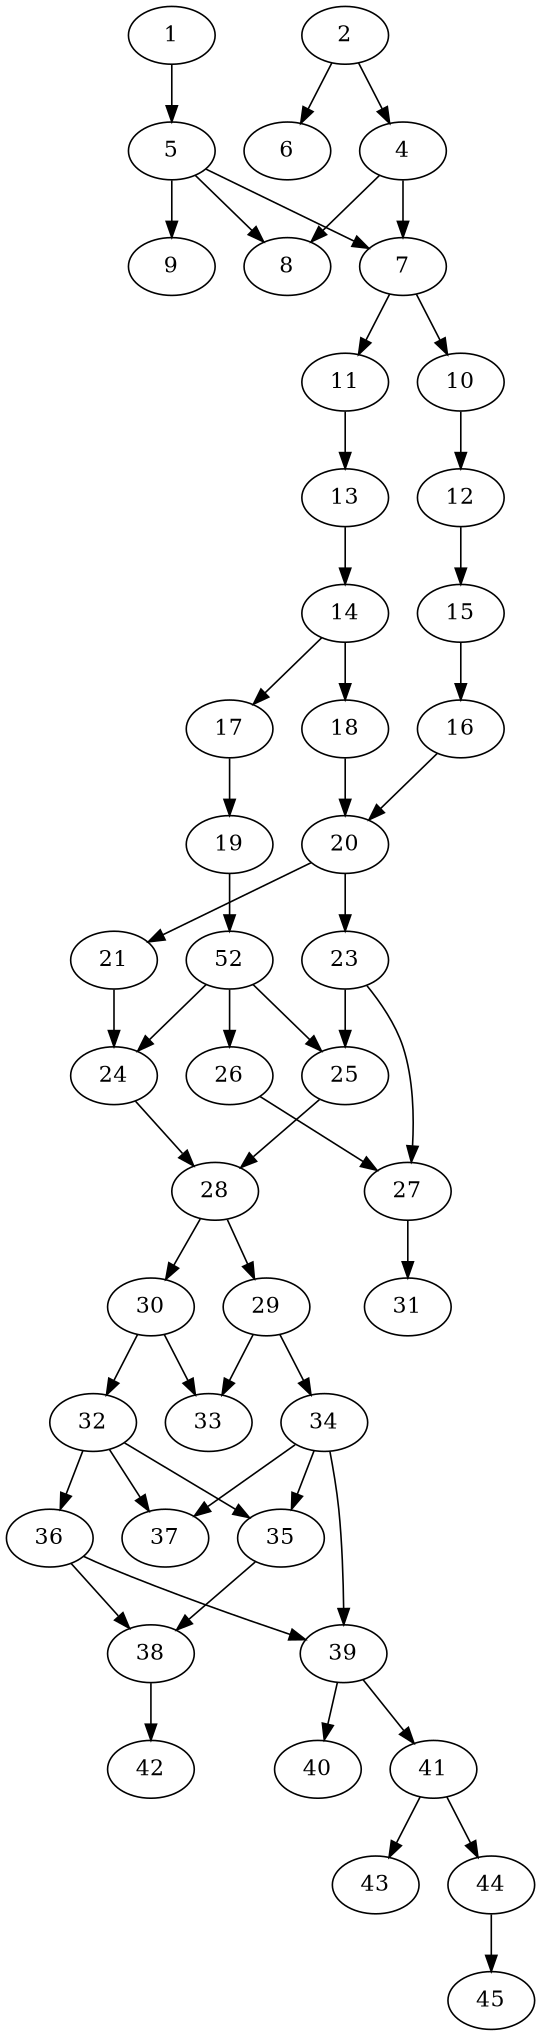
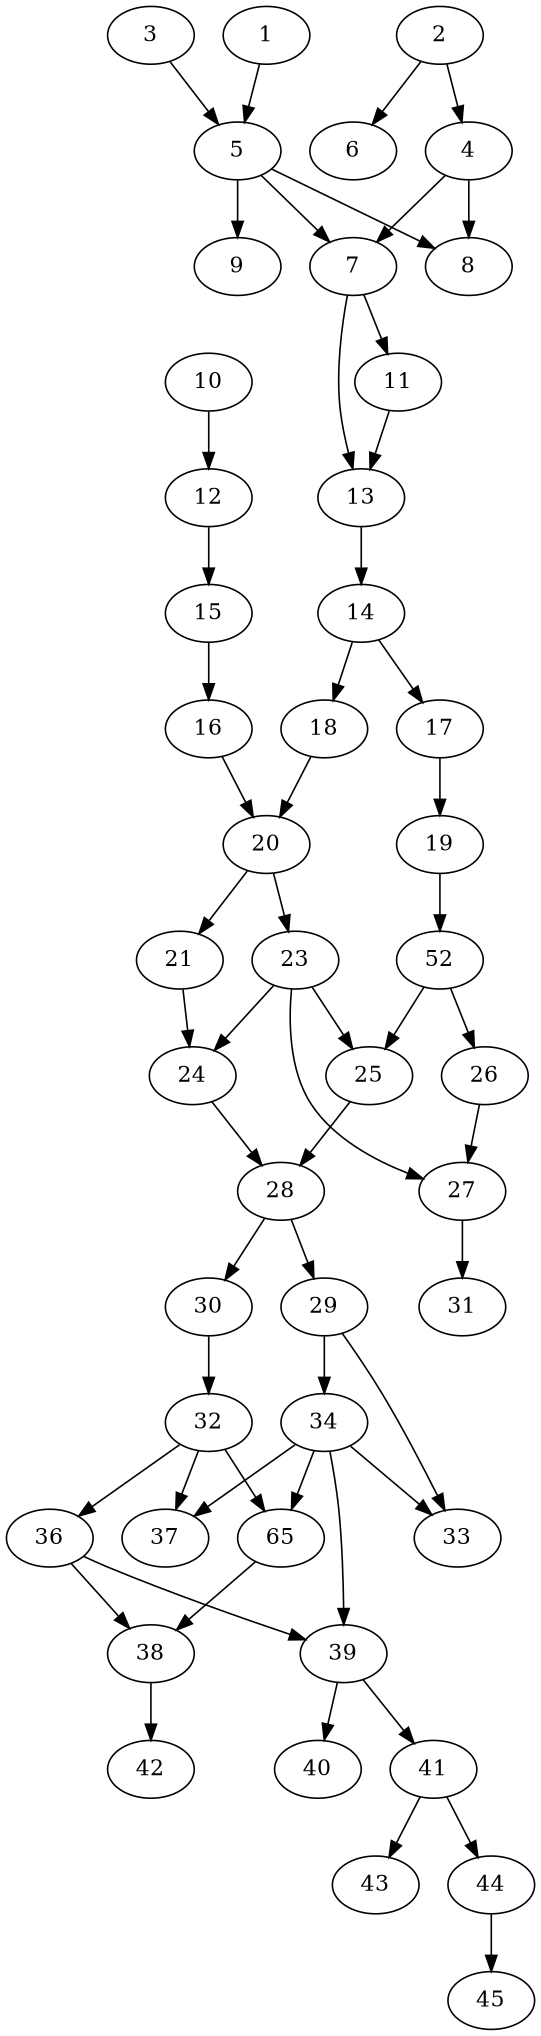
node "3": added
edge "7" -> "10": now "7" -> "13"
edge "52" -> "24": now "23" -> "24"
edge "30" -> "33": now "34" -> "33"
node "35": label "35" -> "65"
